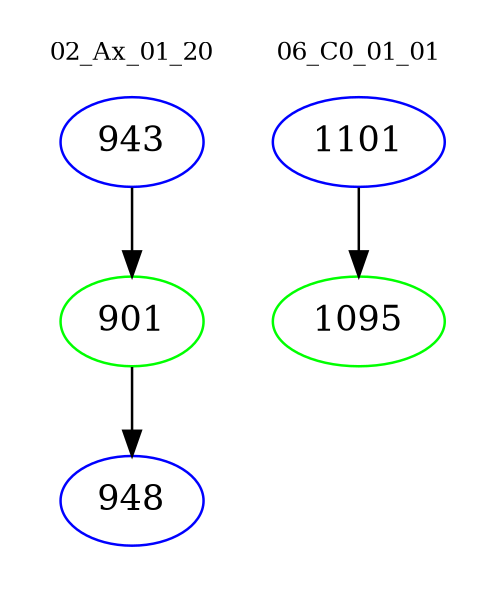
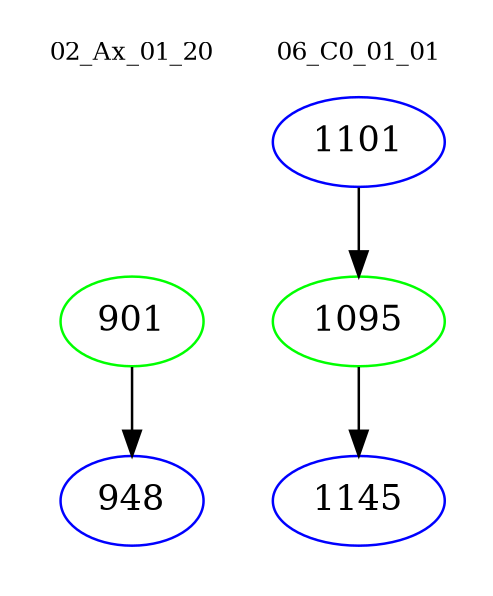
node "943": removed
node "1145": added
